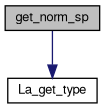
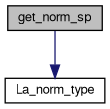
node "La_get_type": label "La_get_type" -> "La_norm_type"
